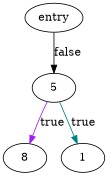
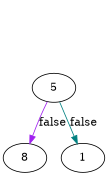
node "entry": removed
edge "5" -> "8": label "true" -> "false"
edge "5" -> "1": label "true" -> "false"
